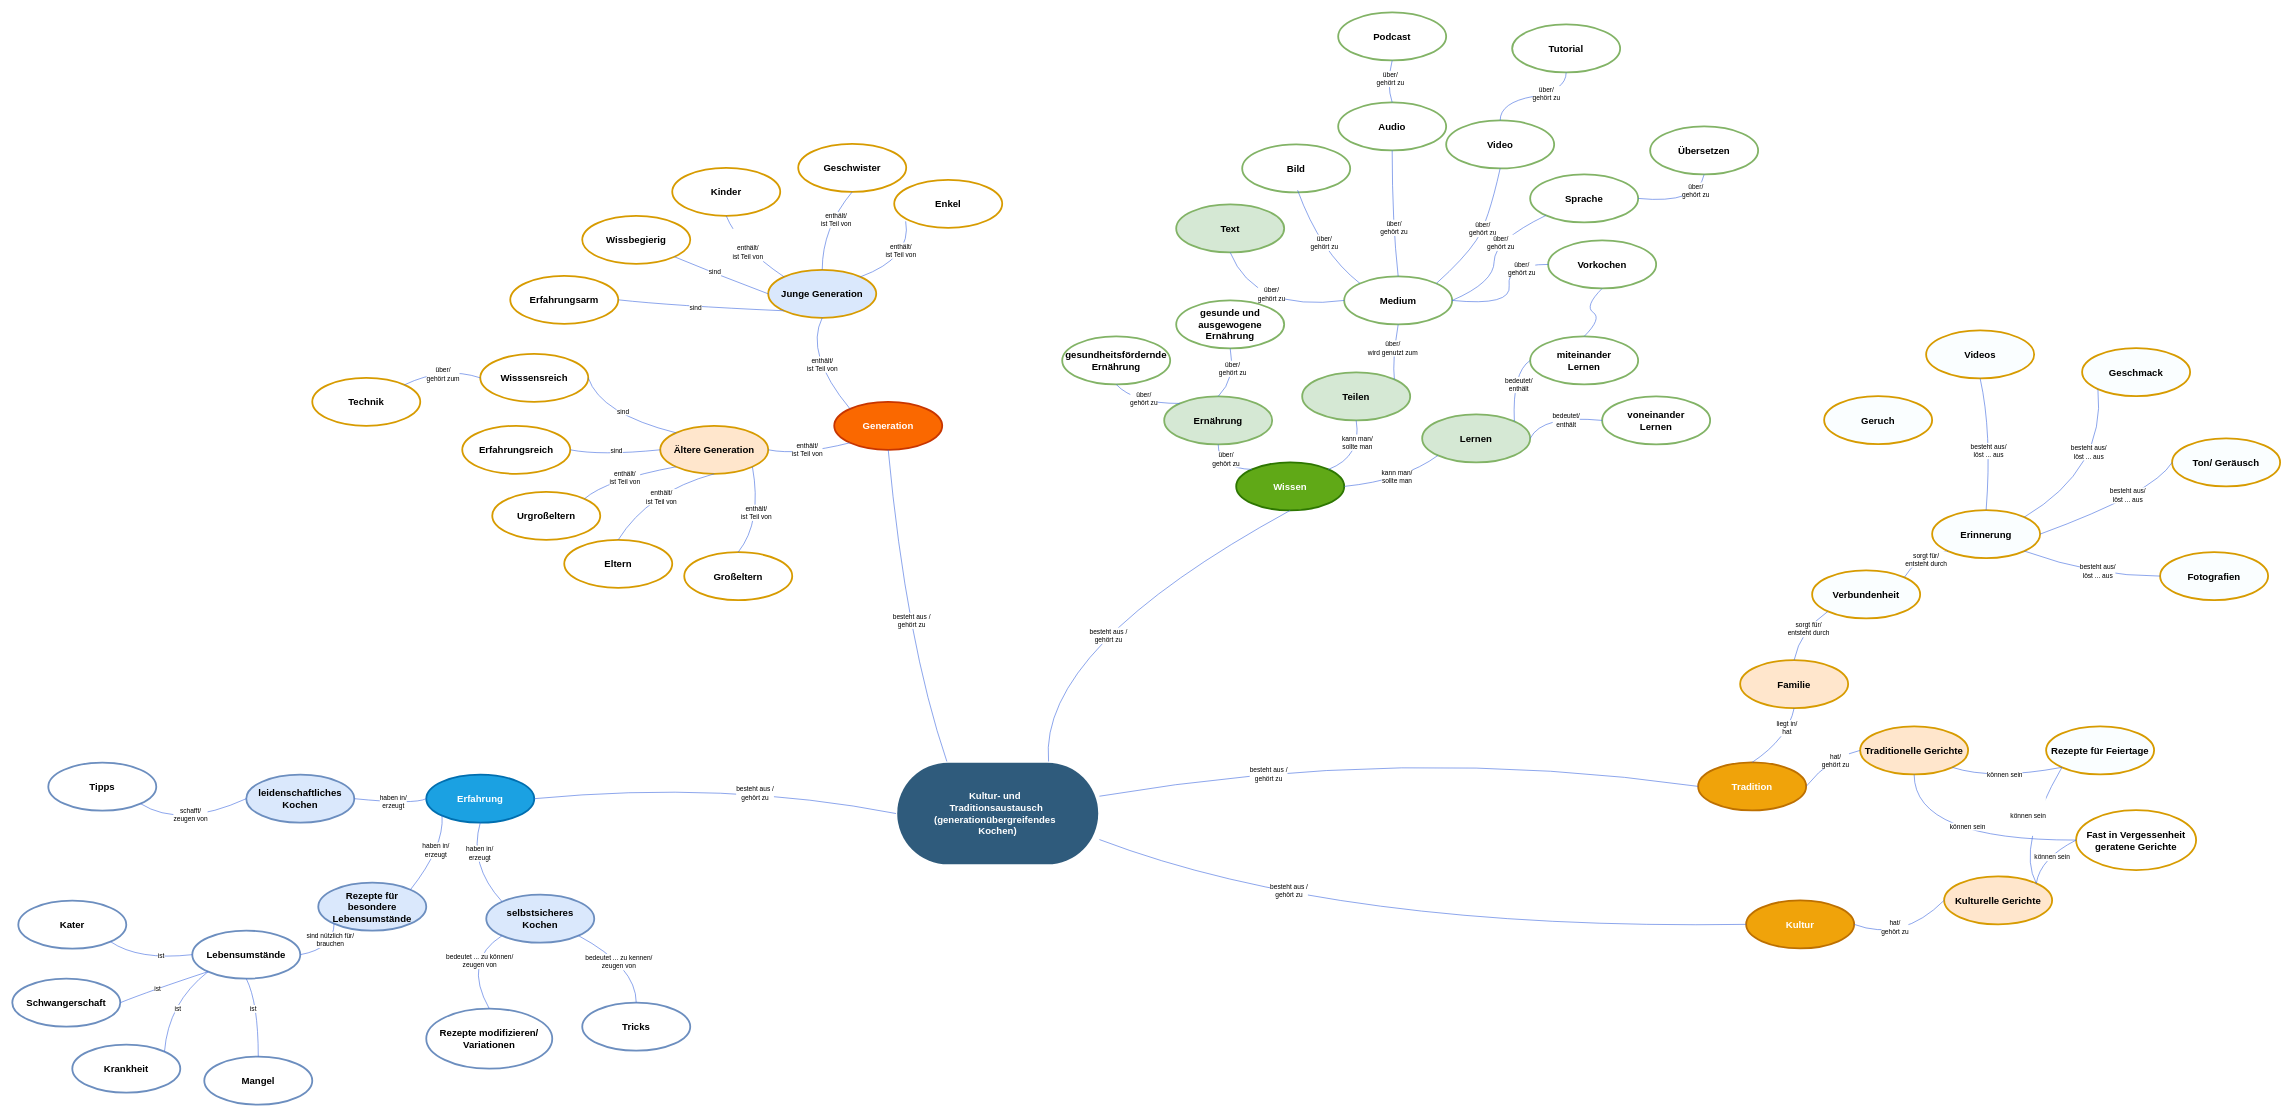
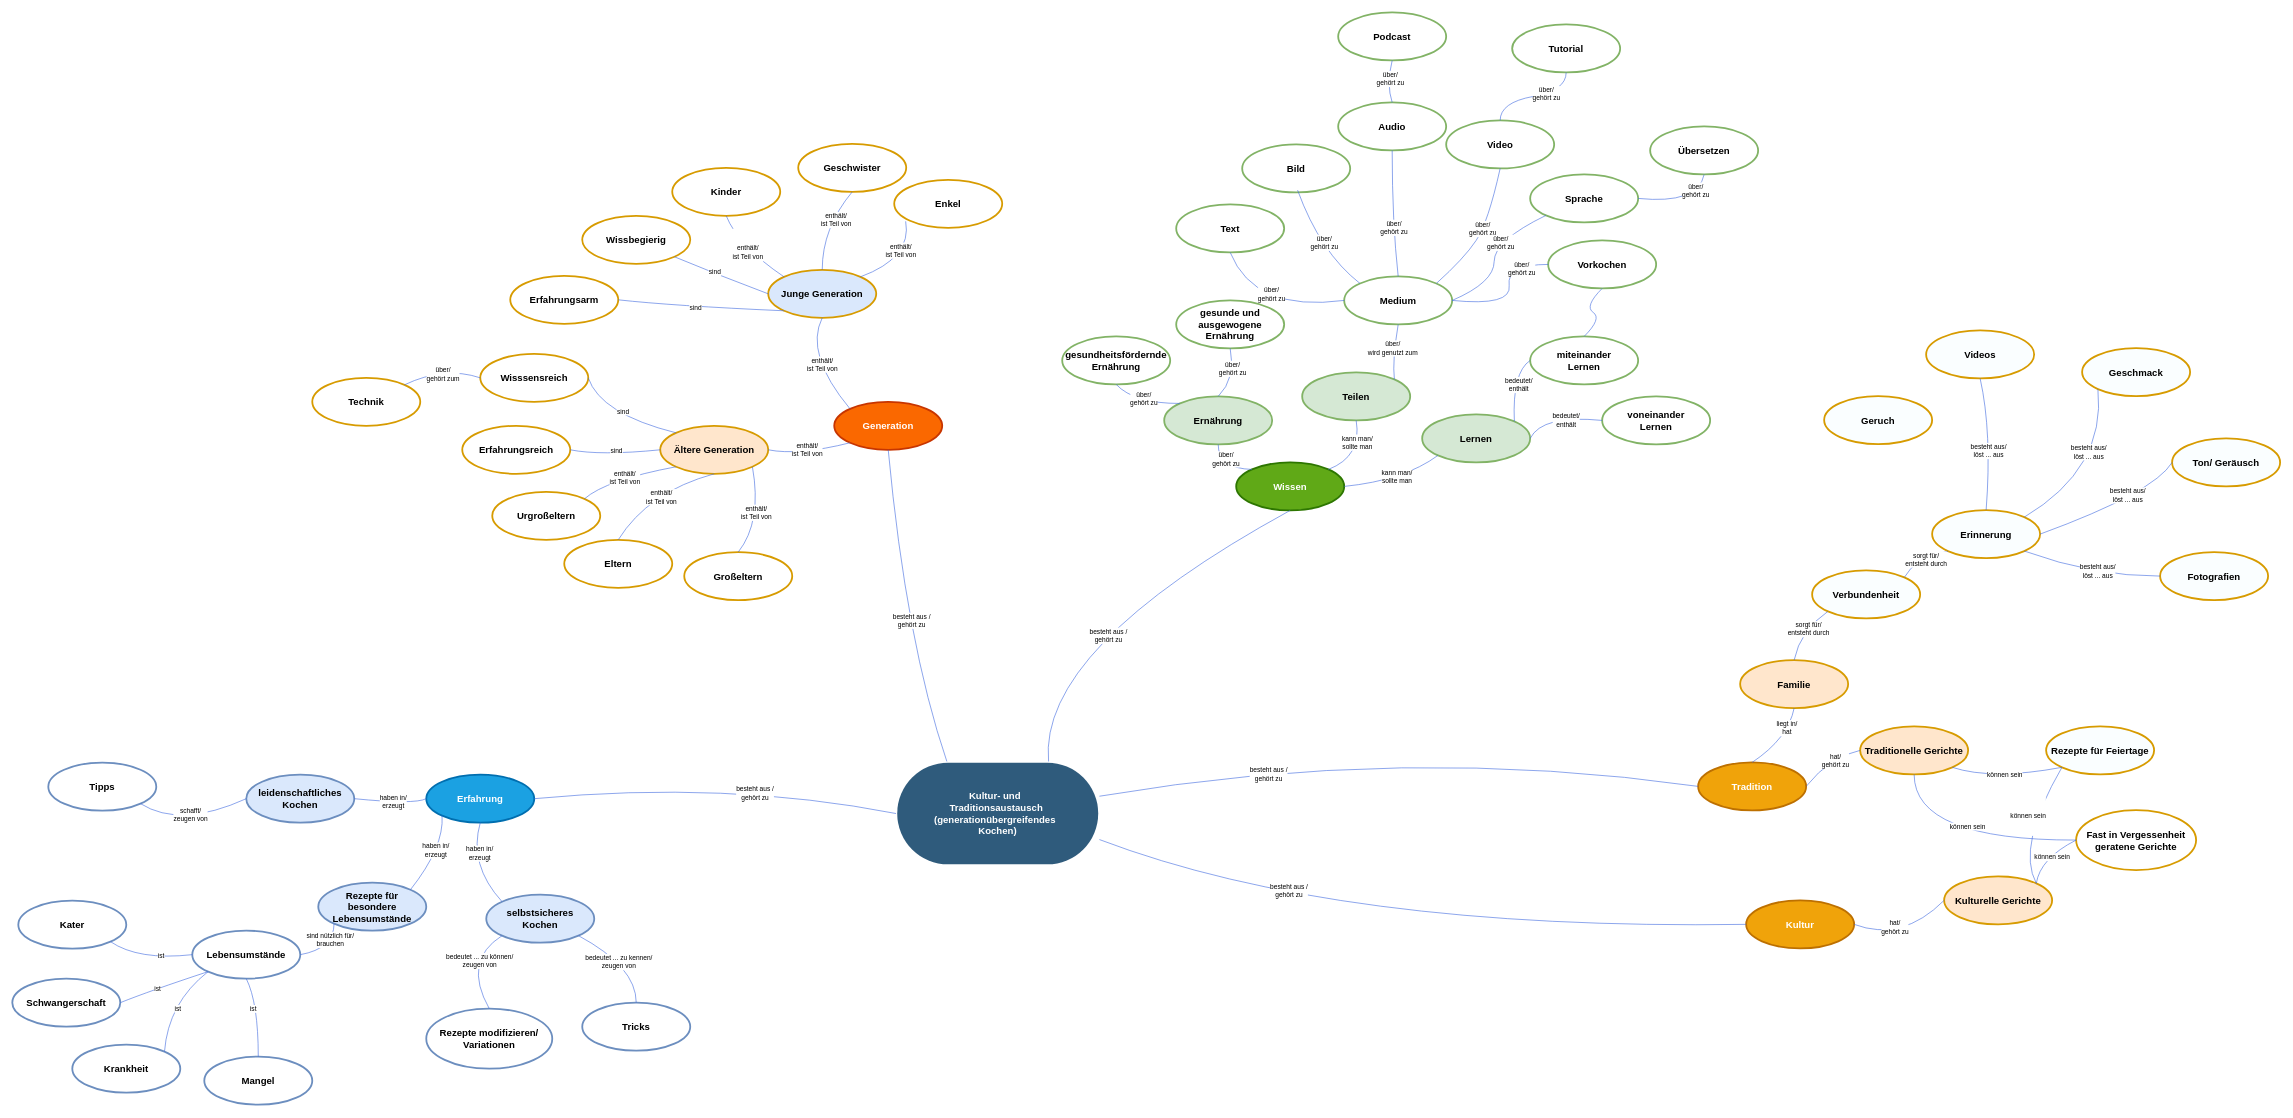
node "Text": fillcolor #d5e8d4 -> #ffffff
